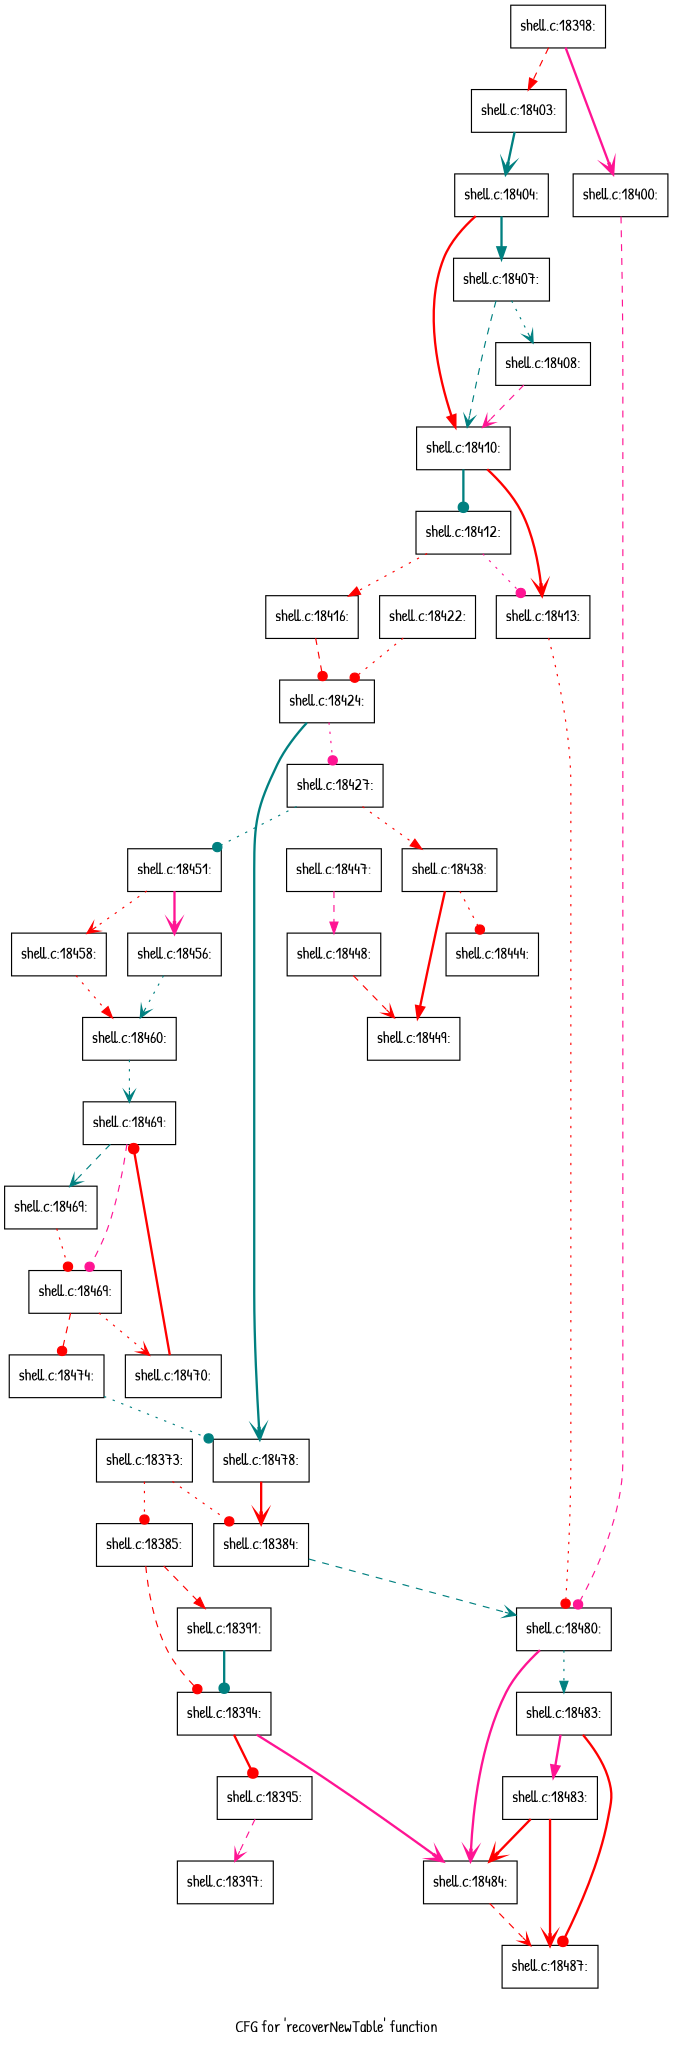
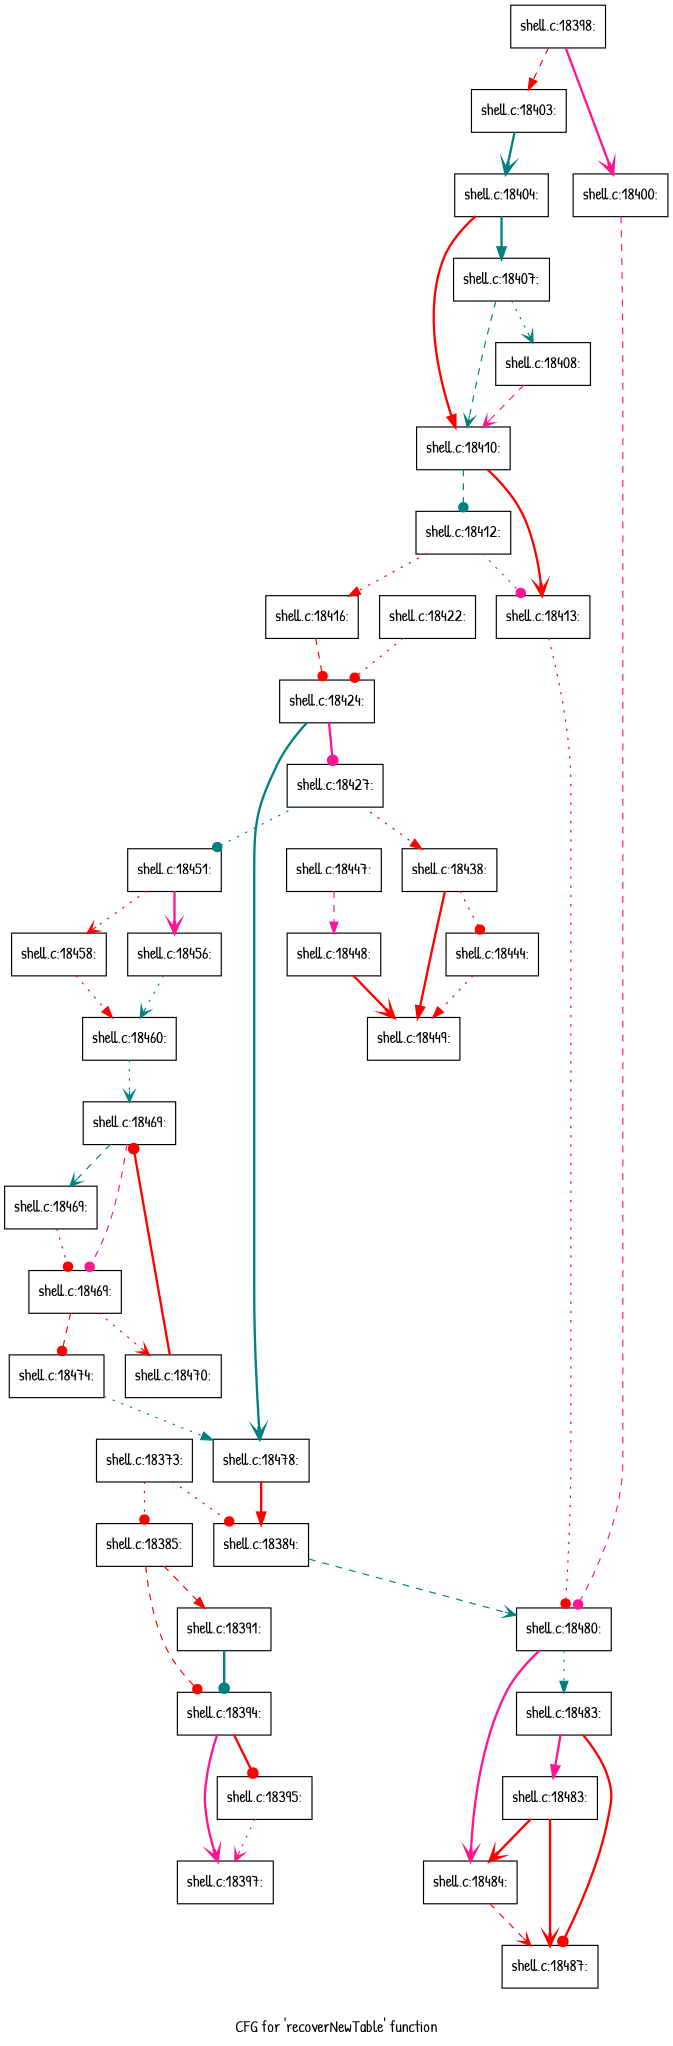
edge "shell.c:18410:" -> "shell.c:18412:": style bold -> dashed
edge "shell.c:18424:" -> "shell.c:18427:": style dotted -> bold
edge "shell.c:18448:" -> "shell.c:18449:": style dashed -> bold
edge "shell.c:18444:" -> "shell.c:18449:": added
edge "shell.c:18474:" -> "shell.c:18478:": arrowhead dot -> normal
edge "shell.c:18478:" -> "shell.c:18384:": arrowhead vee -> normal
edge "shell.c:18394:" -> "shell.c:18484:": now "shell.c:18394:" -> "shell.c:18397:"
edge "shell.c:18395:" -> "shell.c:18397:": style dashed -> dotted
